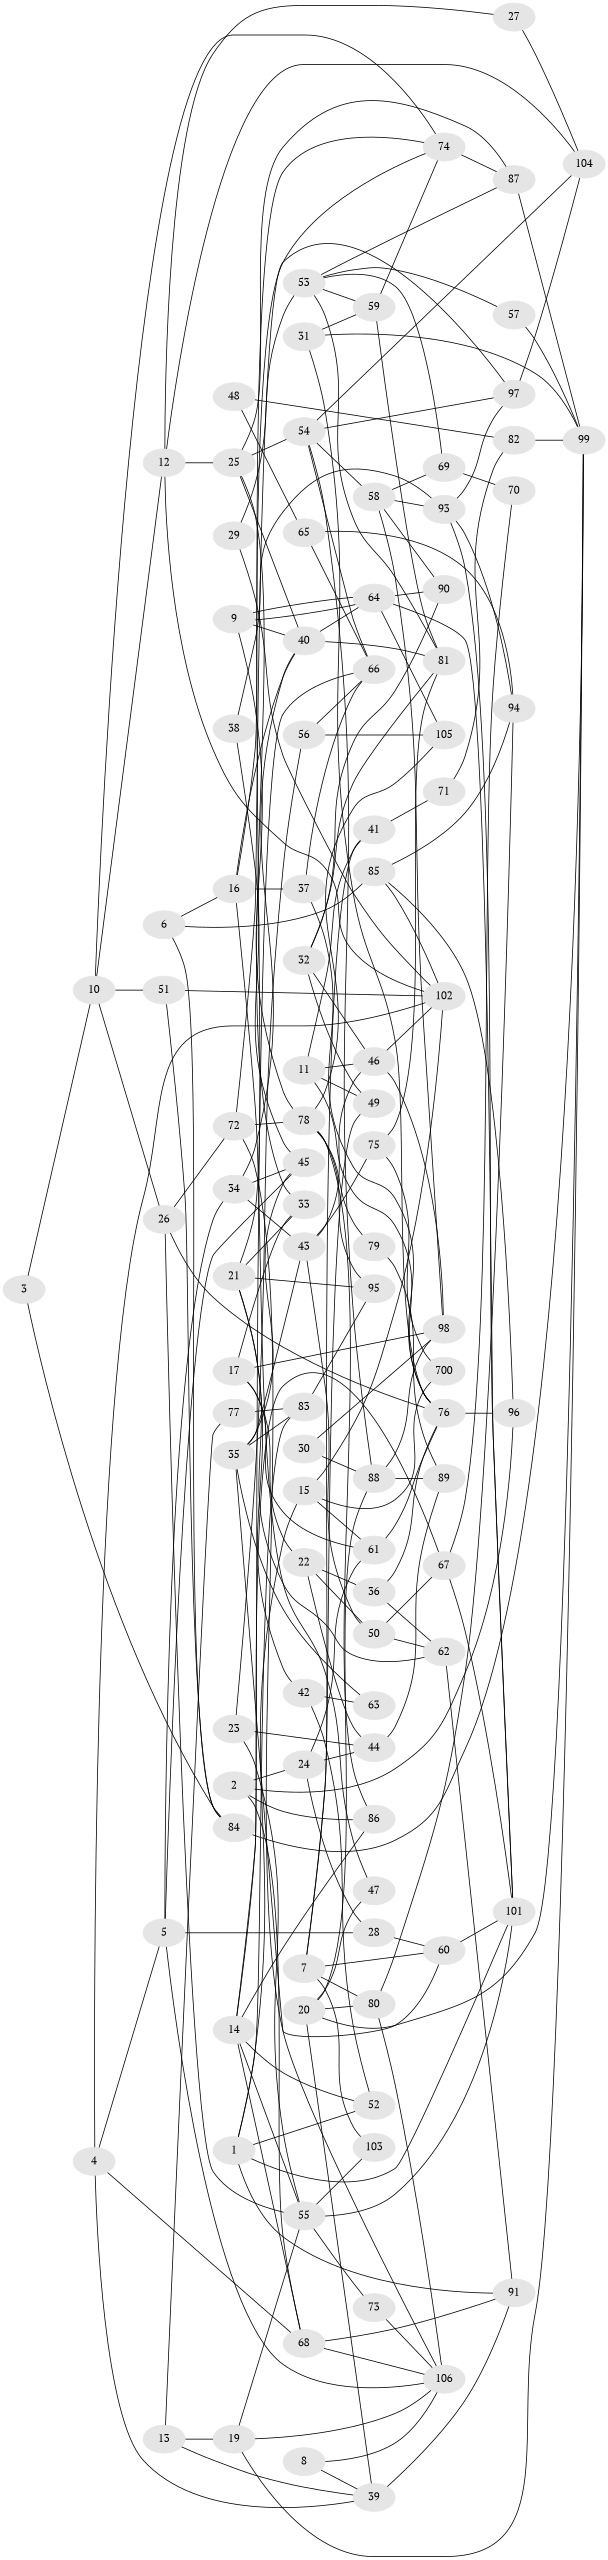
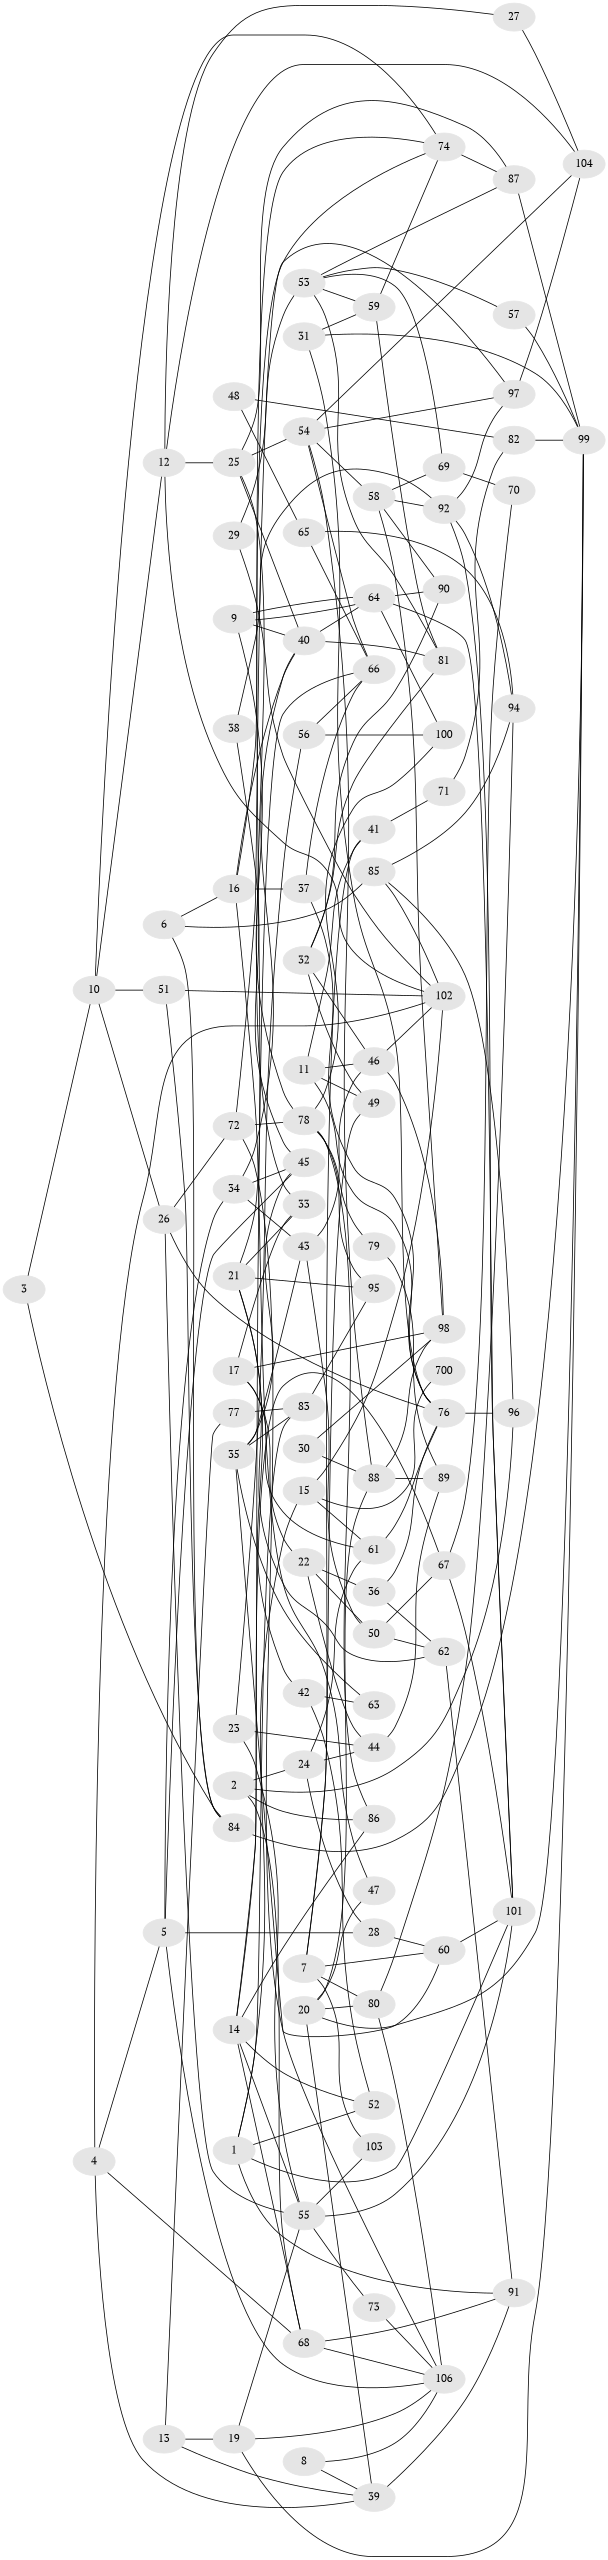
node "93": label "93" -> "92"
node "105": label "105" -> "100"
node "75": removed
